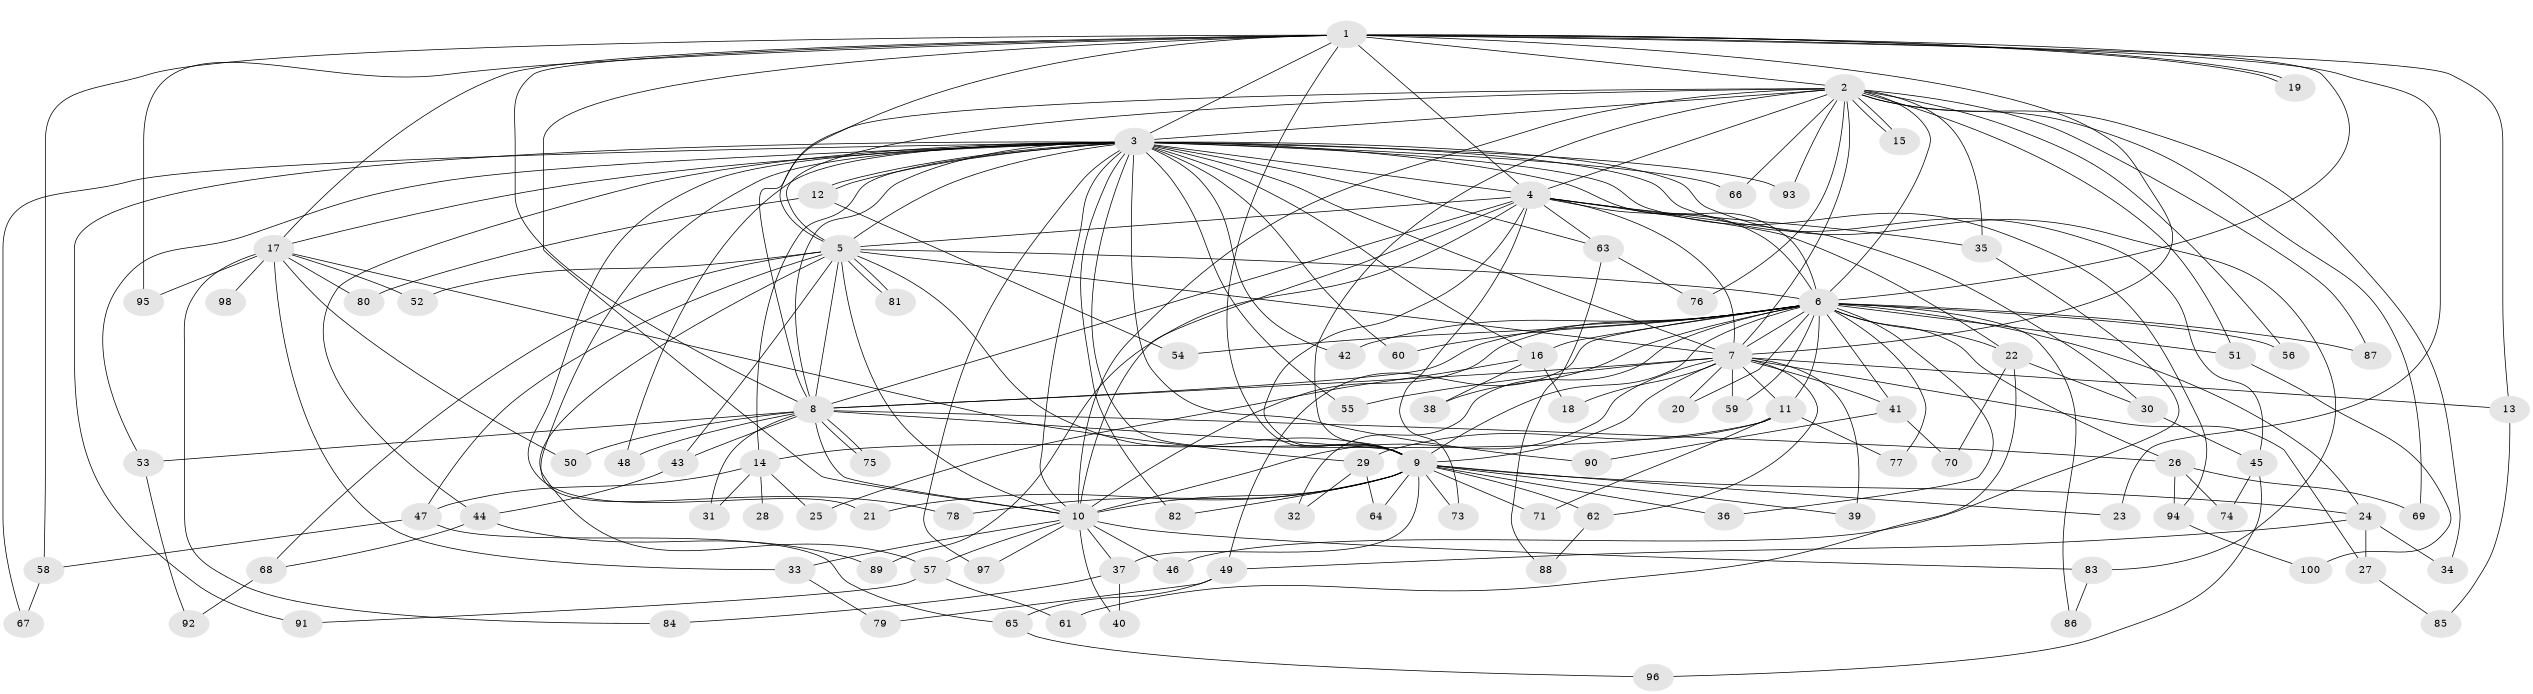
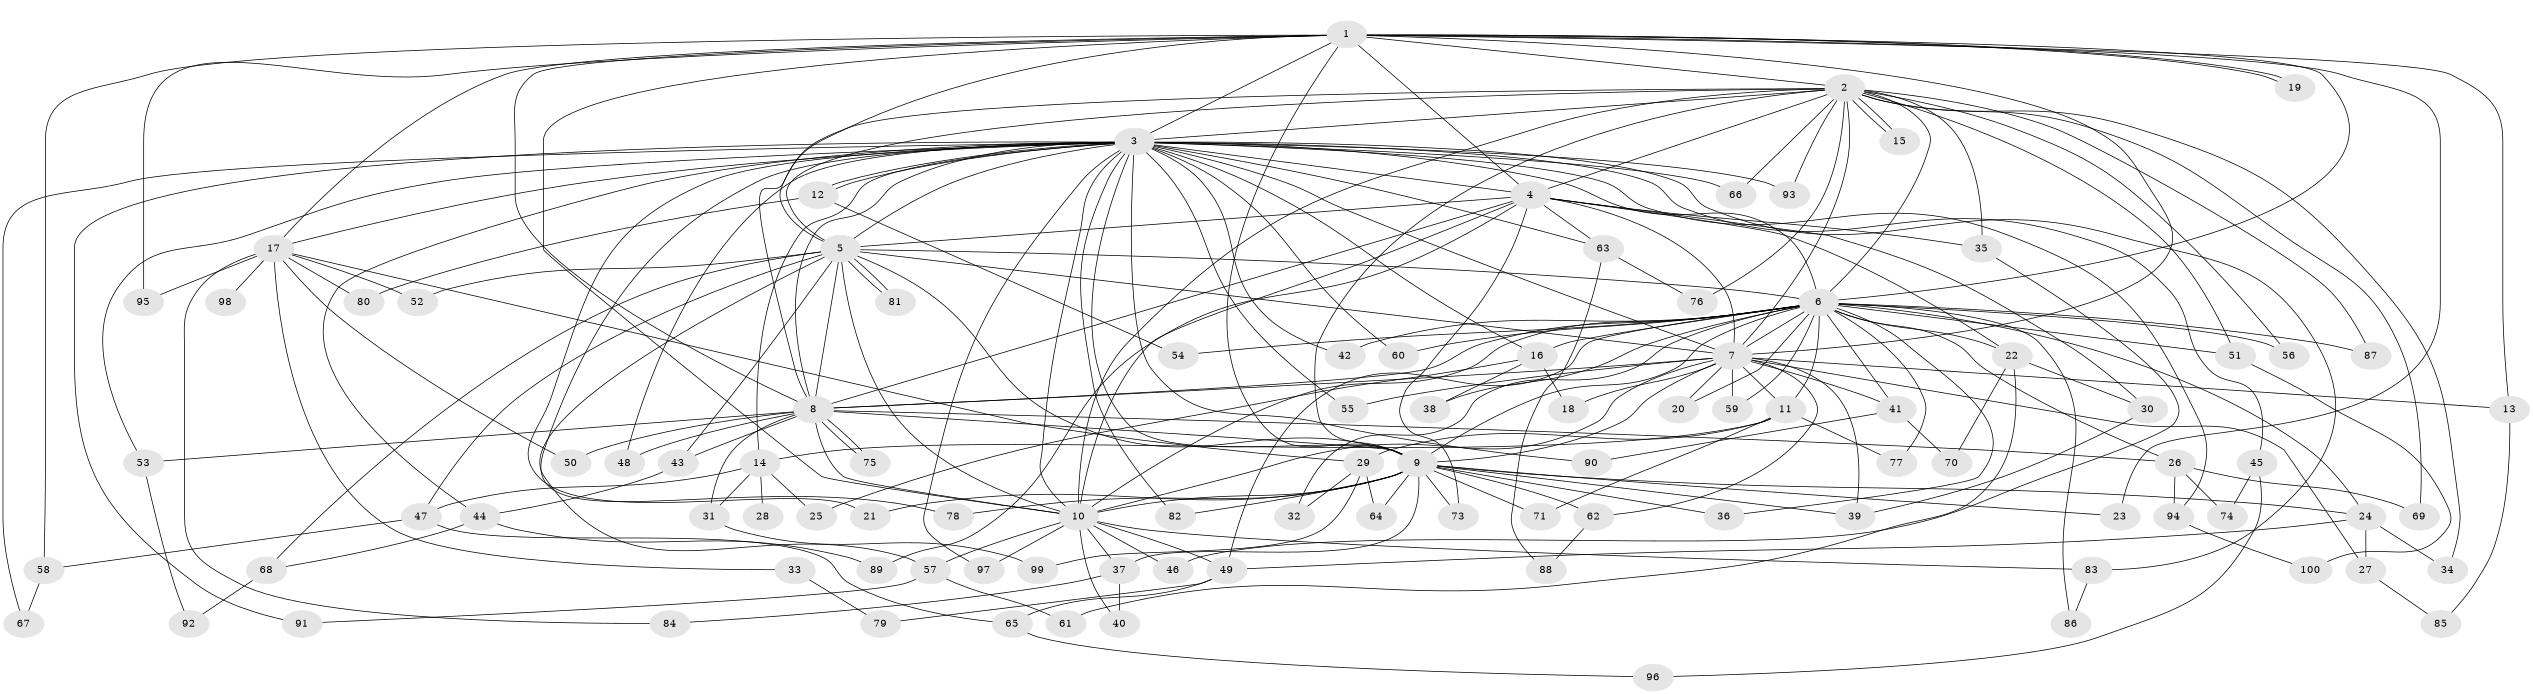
edge "4" -- "6": removed
edge "4" -- "9": removed
edge "30" -- "45": now "30" -- "39"
edge "10" -- "33": now "10" -- "49"
node "99": added
